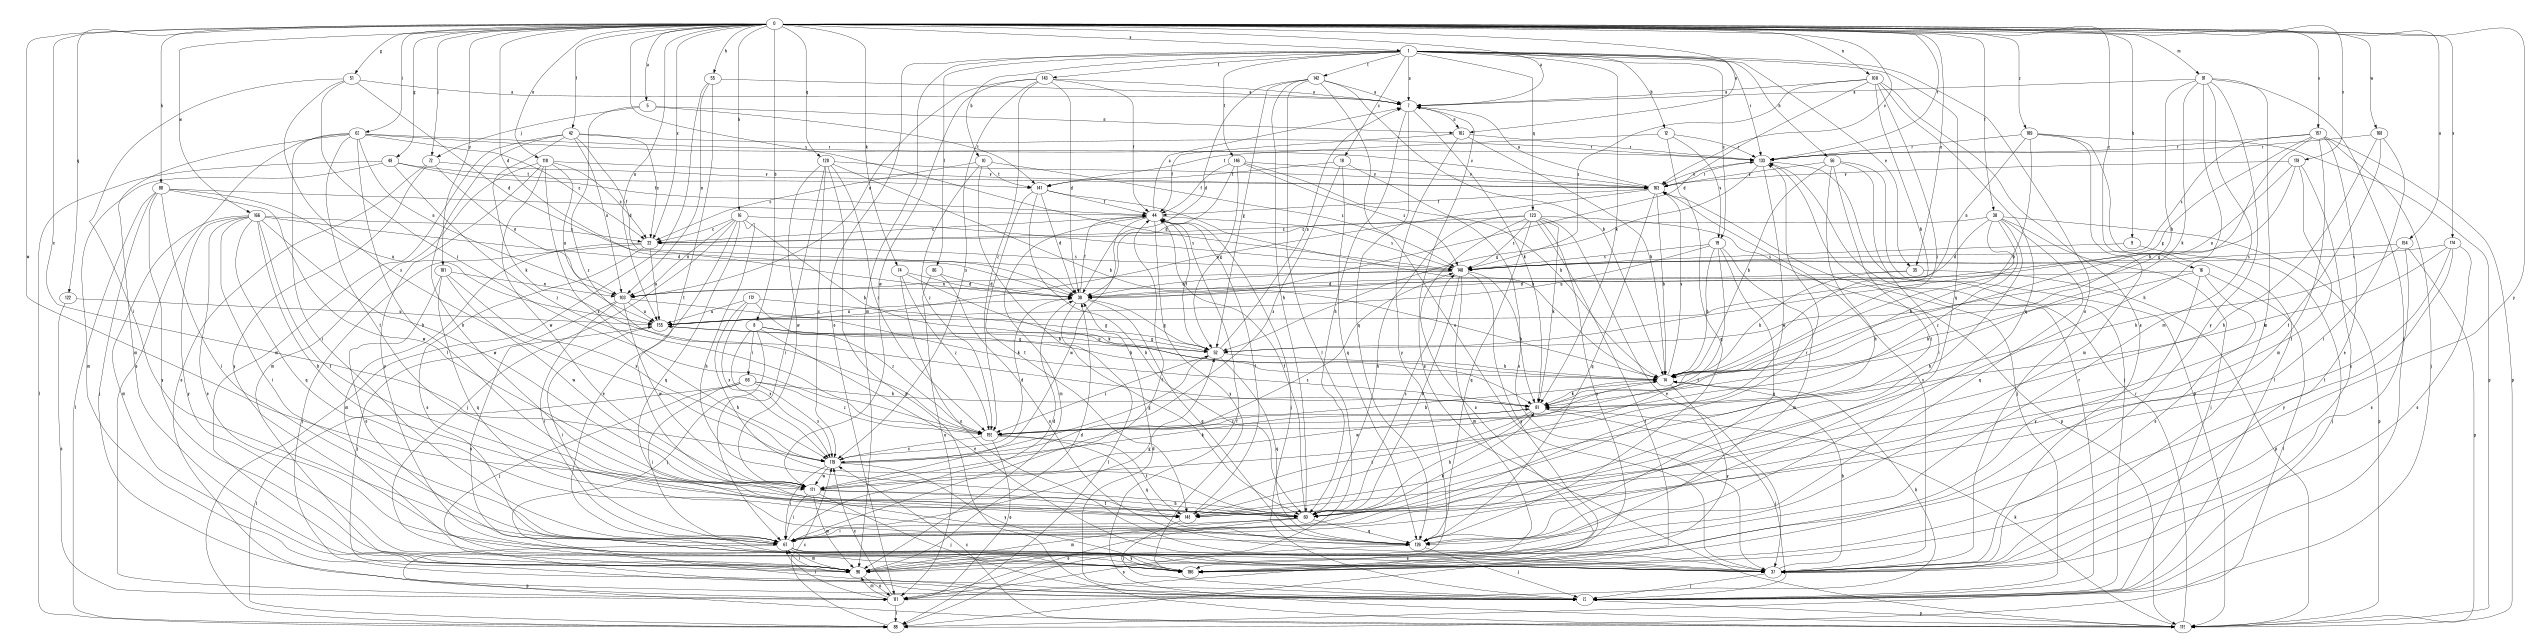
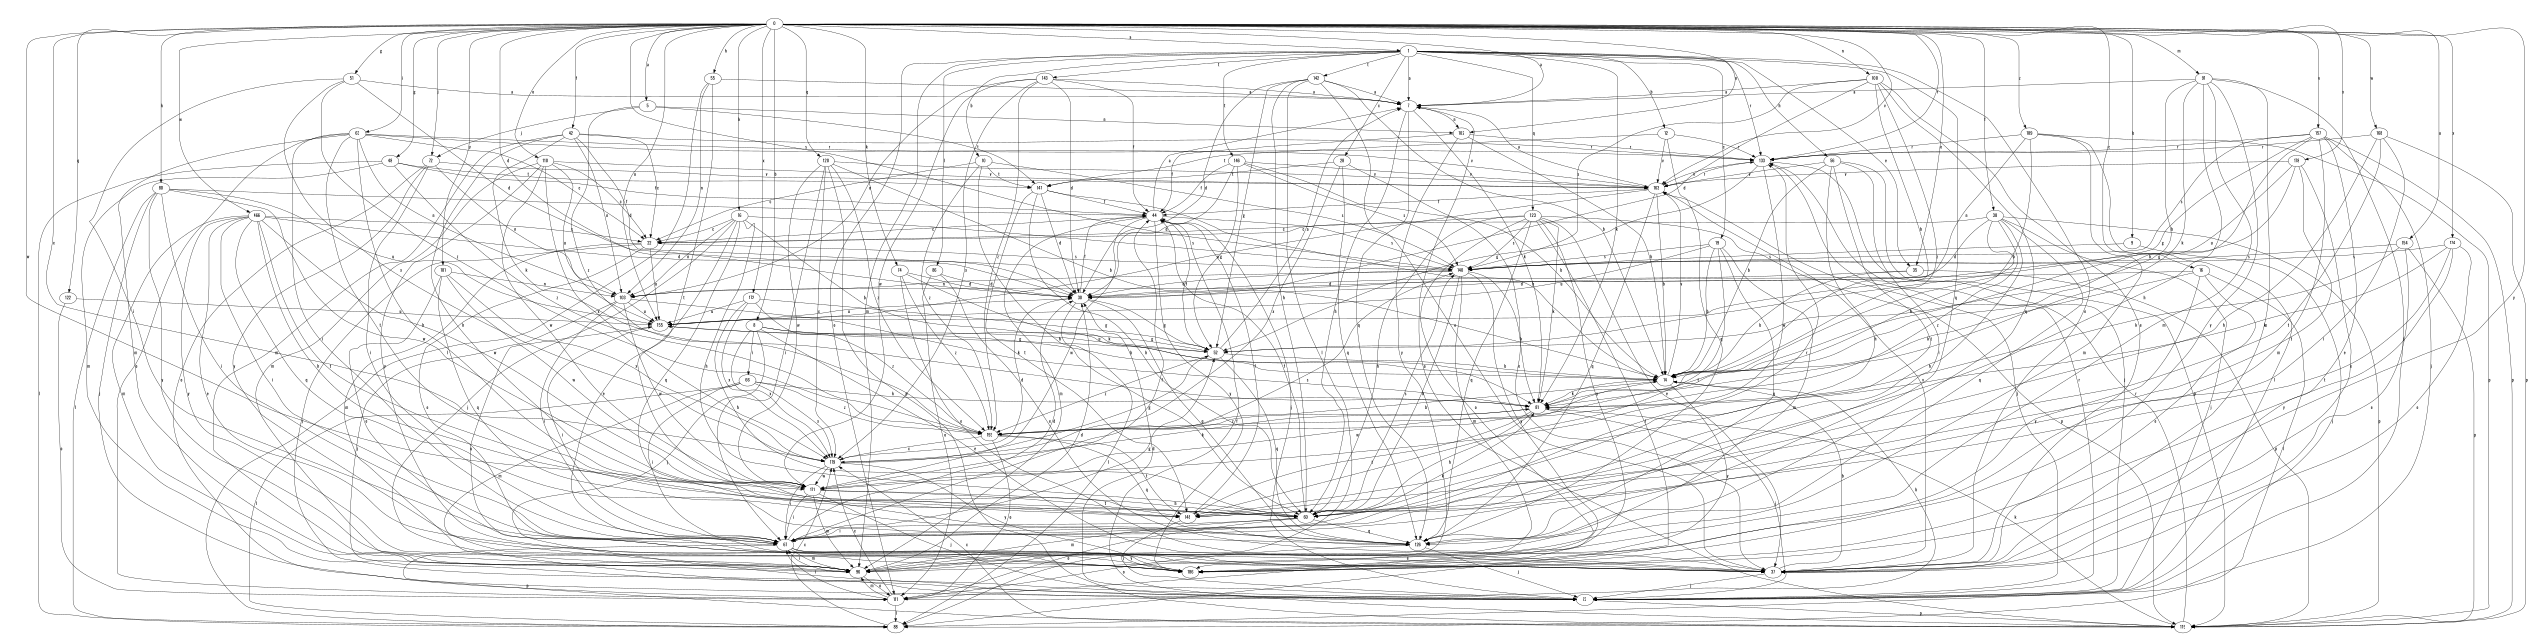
edge "0" -> "22": now "0" -> "172"
node "18": label "18" -> "28"
edge "12" -> "19": now "12" -> "163"
node "166": label "166" -> "466"
edge "72" -> "67": added, label "i"
edge "66" -> "96": label "j" -> "m"
edge "168" -> "119": added, label "p"
